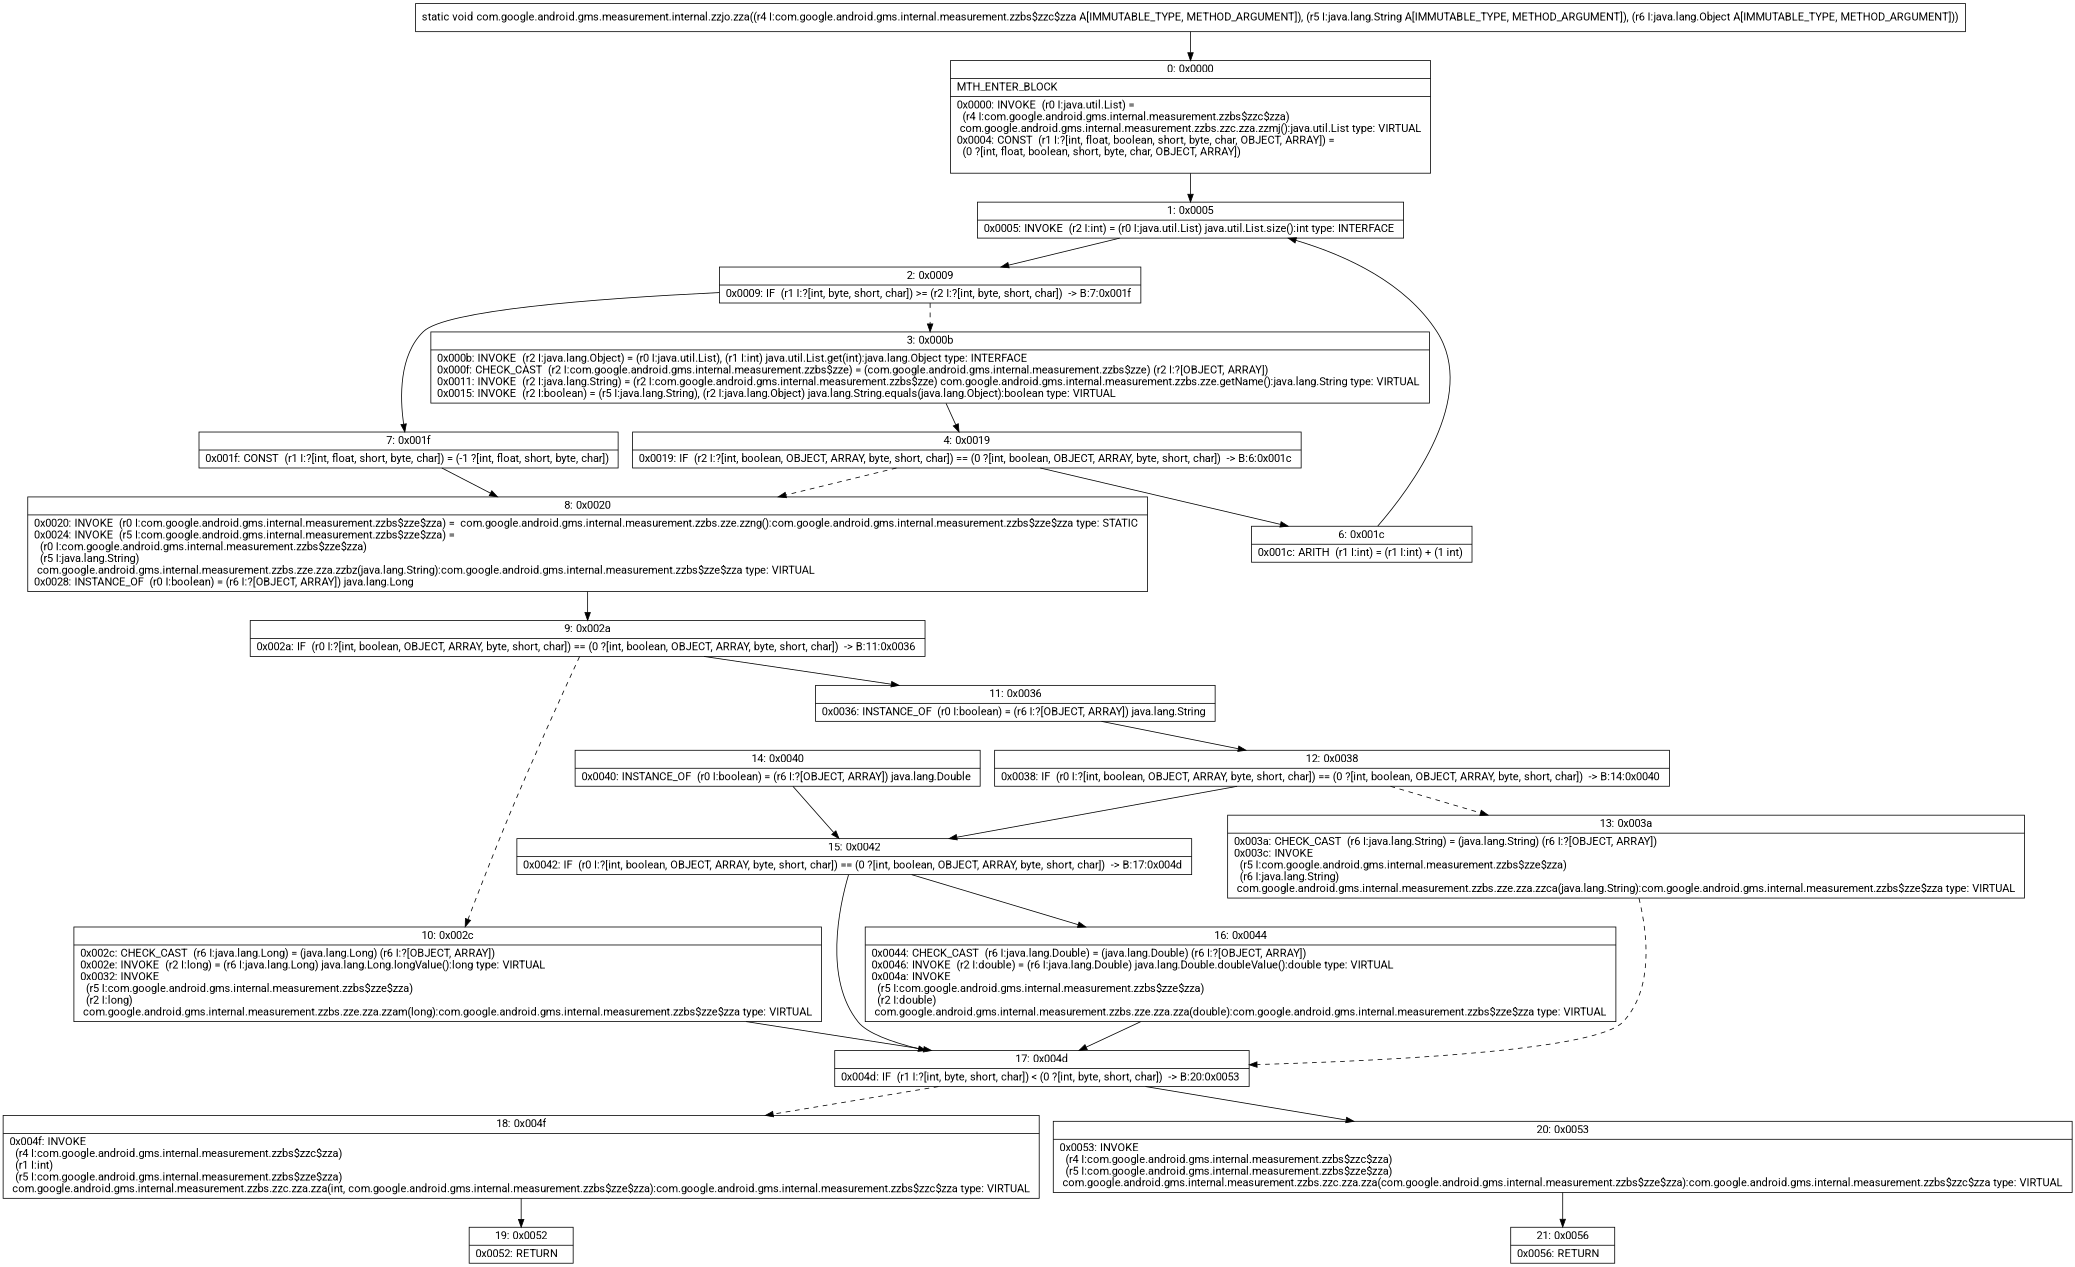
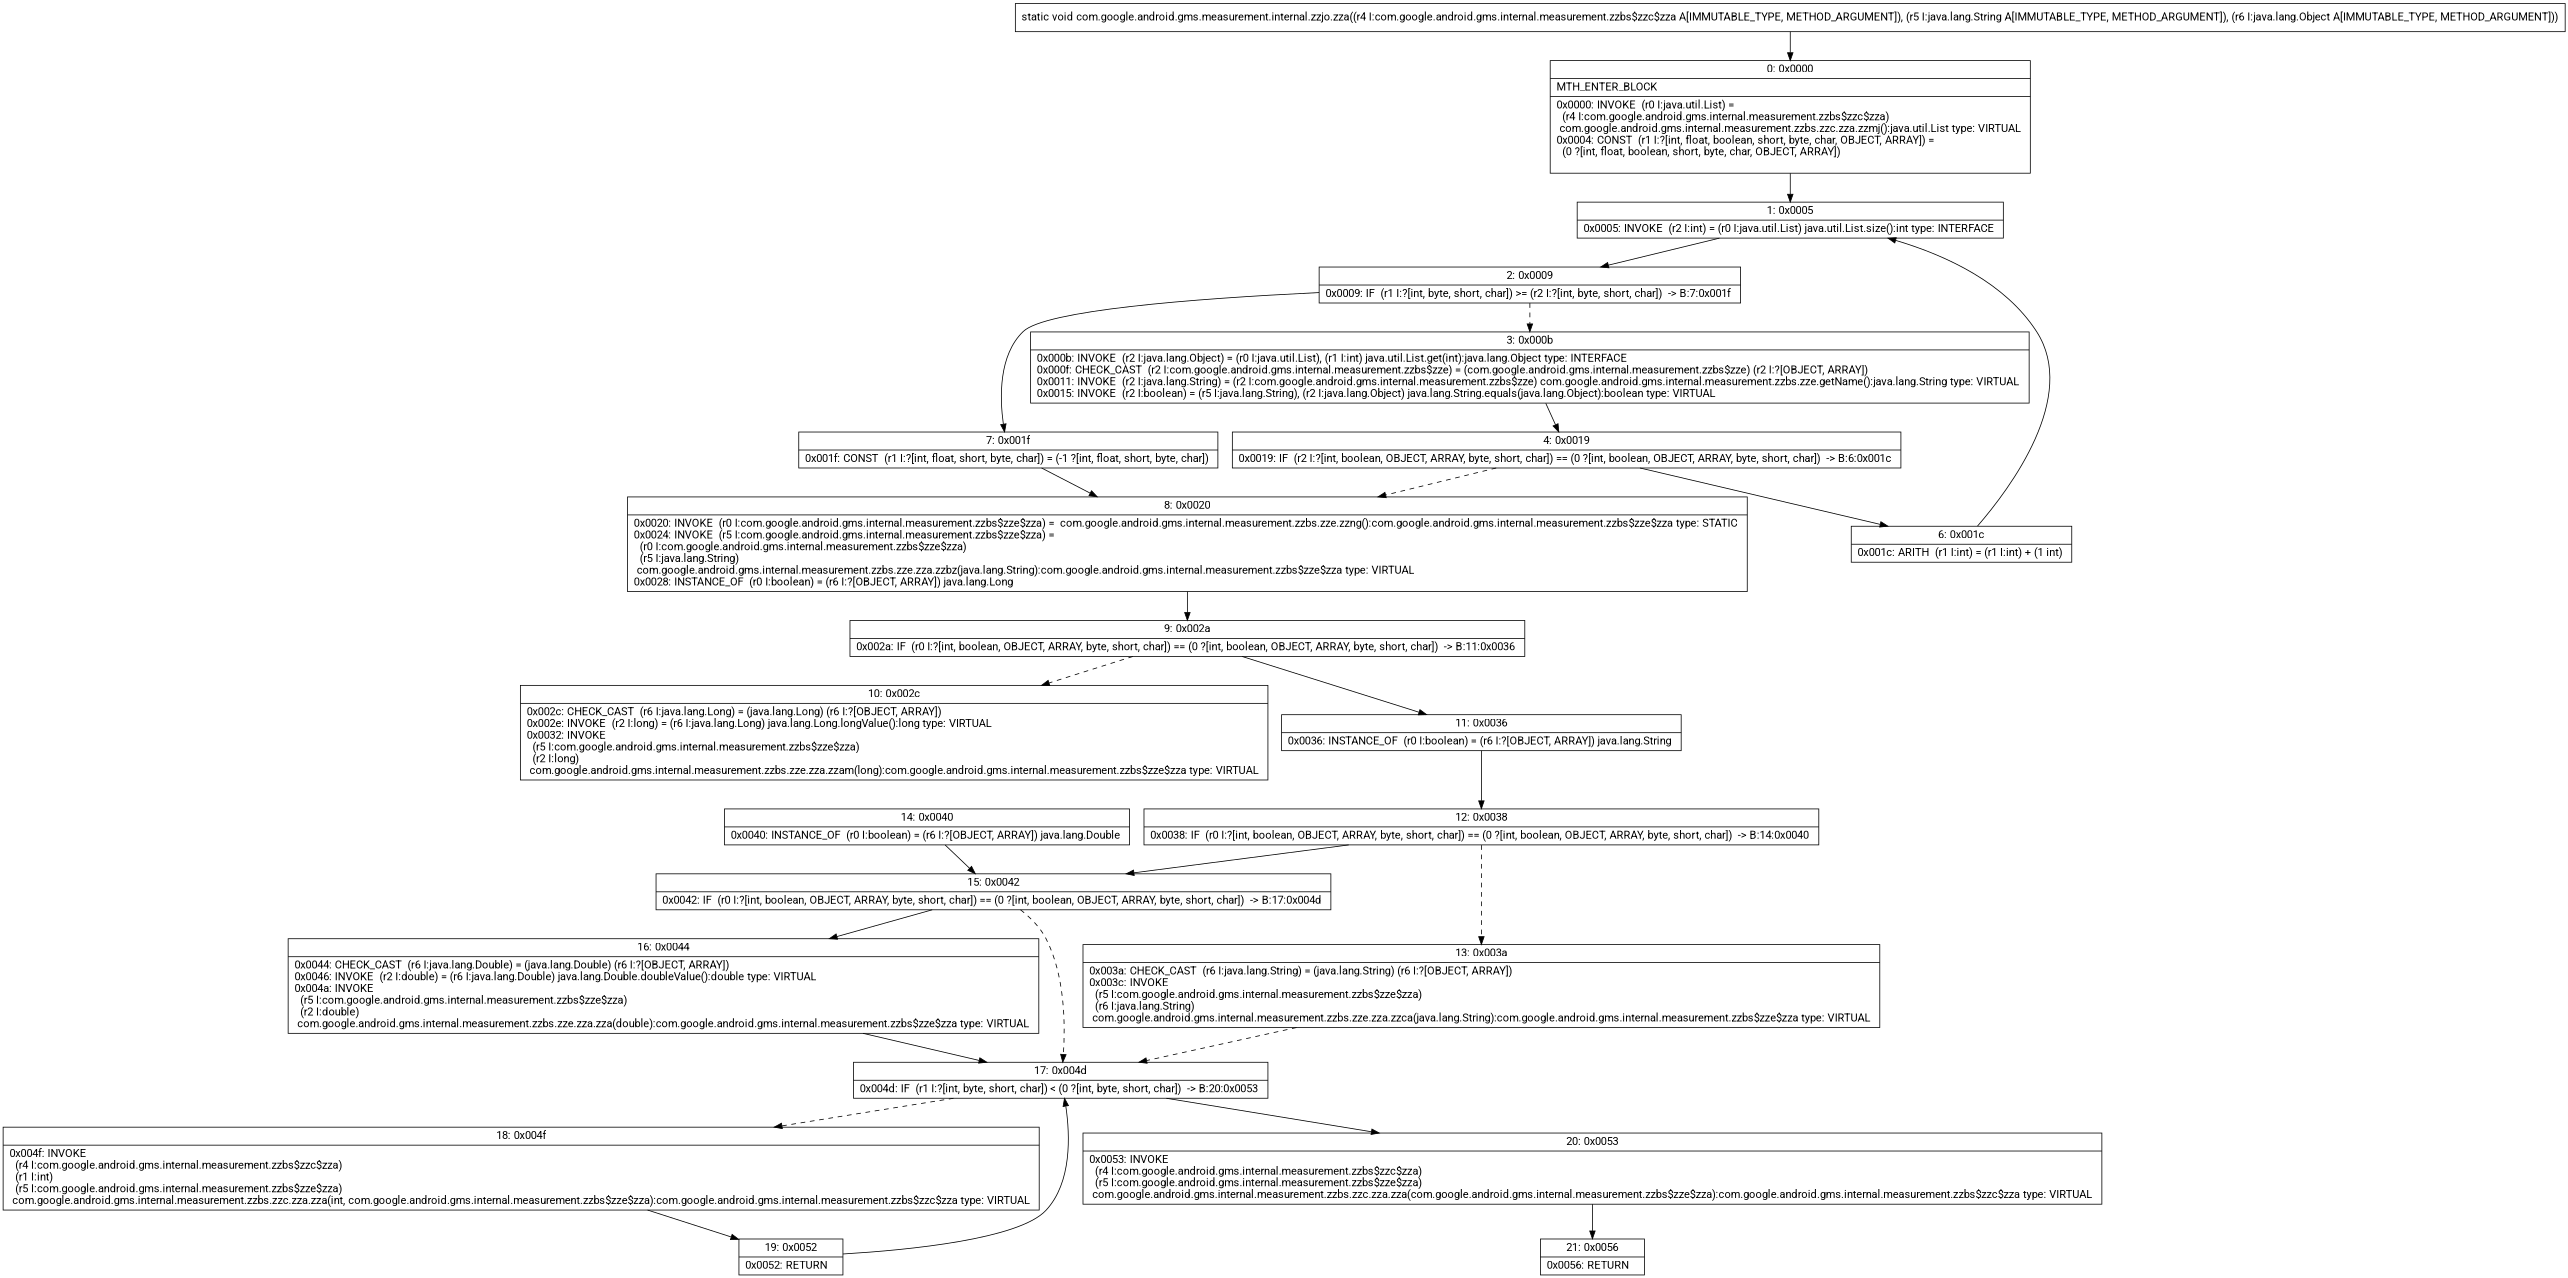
edge "15: 0x0042" -> "17: 0x004d": style solid -> dashed
edge "10: 0x002c" -> "17: 0x004d": now "19: 0x0052" -> "17: 0x004d"
